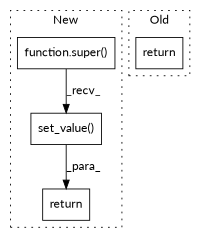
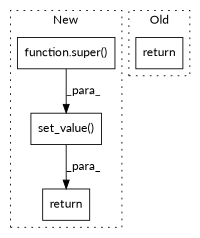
edge "function.super()" -> "set_value()": label "_recv_" -> "_para_"
